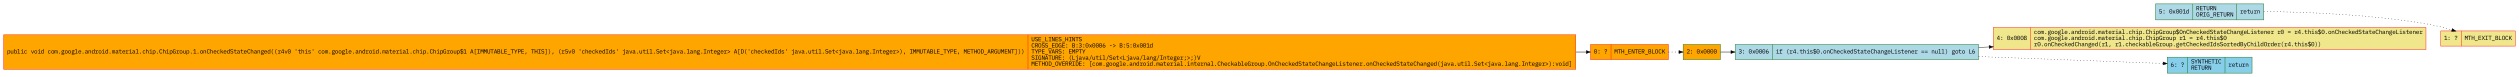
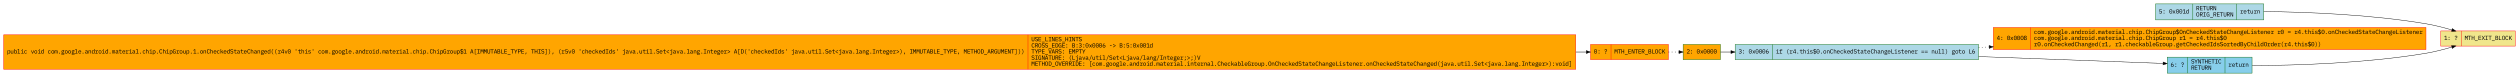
edge "5: 0x001d" -> "1: ?": style dotted -> solid
node "4: 0x0008": fillcolor khaki -> orange
edge "3: 0x0006" -> "4: 0x0008": style solid -> dotted
edge "3: 0x0006" -> "6: ?": style dotted -> solid
edge "6: ?" -> "1: ?": added
